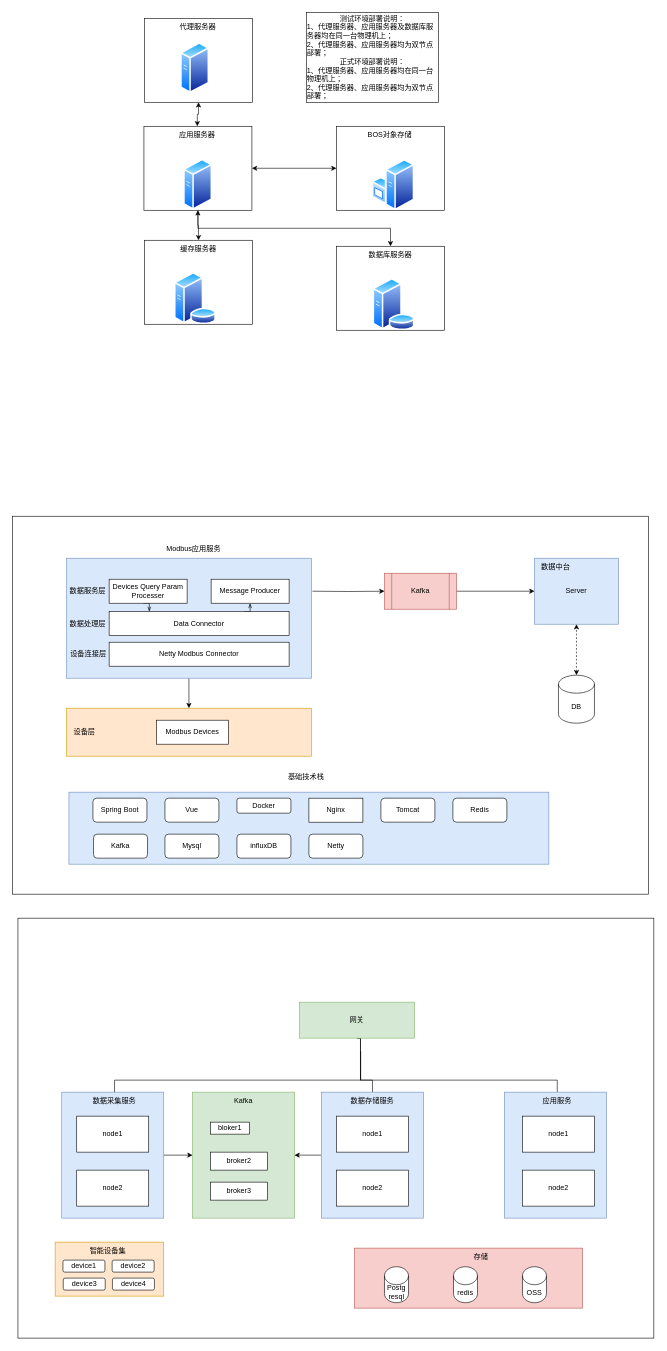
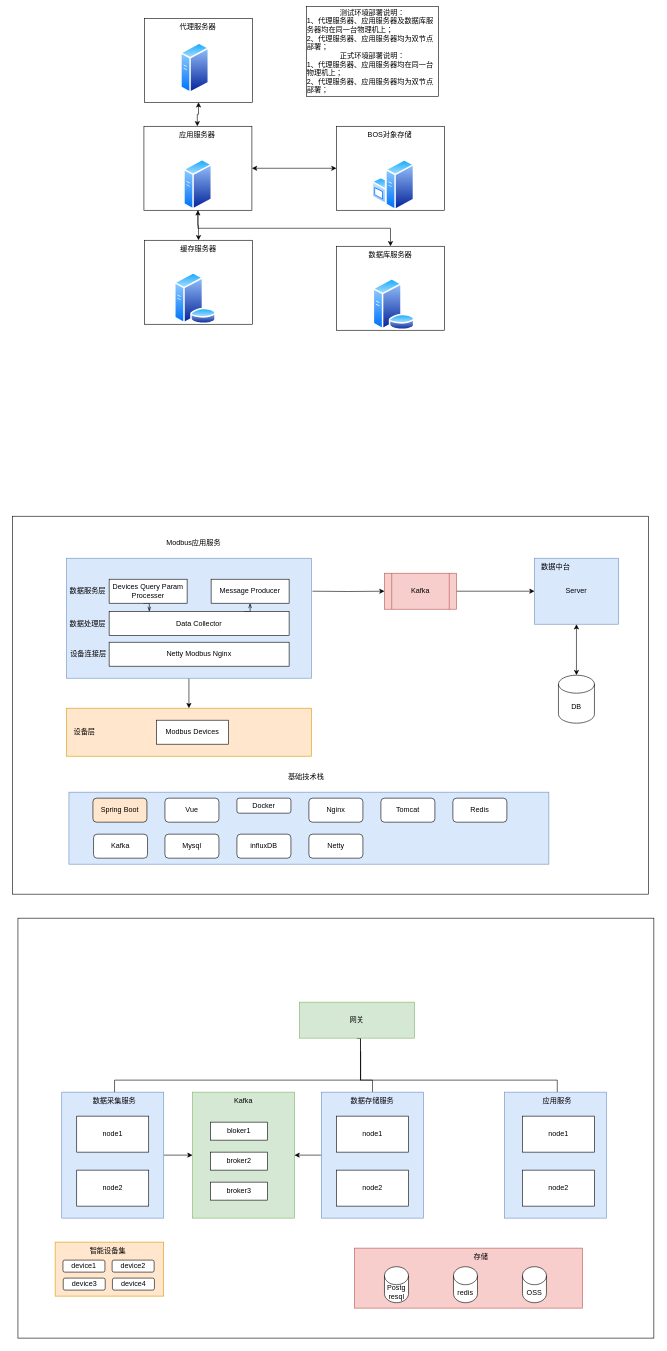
node "测试环境部署说明： 1、代理服务器、应用服务器及数据库服务器均在同一台物理机上； 2、代理服务器、应用服务器均为双节点部署； 正式环境部署说明： 1、代理服务器、应用服务器均在同一台物理机上； 2、代理服务器、应用服务器均为双节点部署；": moved (372, 57) -> (372, 51)
node "Modbus应用服务": moved (194, 549) -> (194, 543)
node "Data Connector": label "Data Connector" -> "Data Collector"
edge "Server" -- "DB": style dashed -> solid
node "Netty Modbus Connector": label "Netty Modbus Connector" -> "Netty Modbus Nginx"
node "Spring Boot": fillcolor #ffffff -> #ffe6cc
node "Nginx": shape rectangle -> rounded rectangle
node "bloker1": size 39x12 -> 57x18
